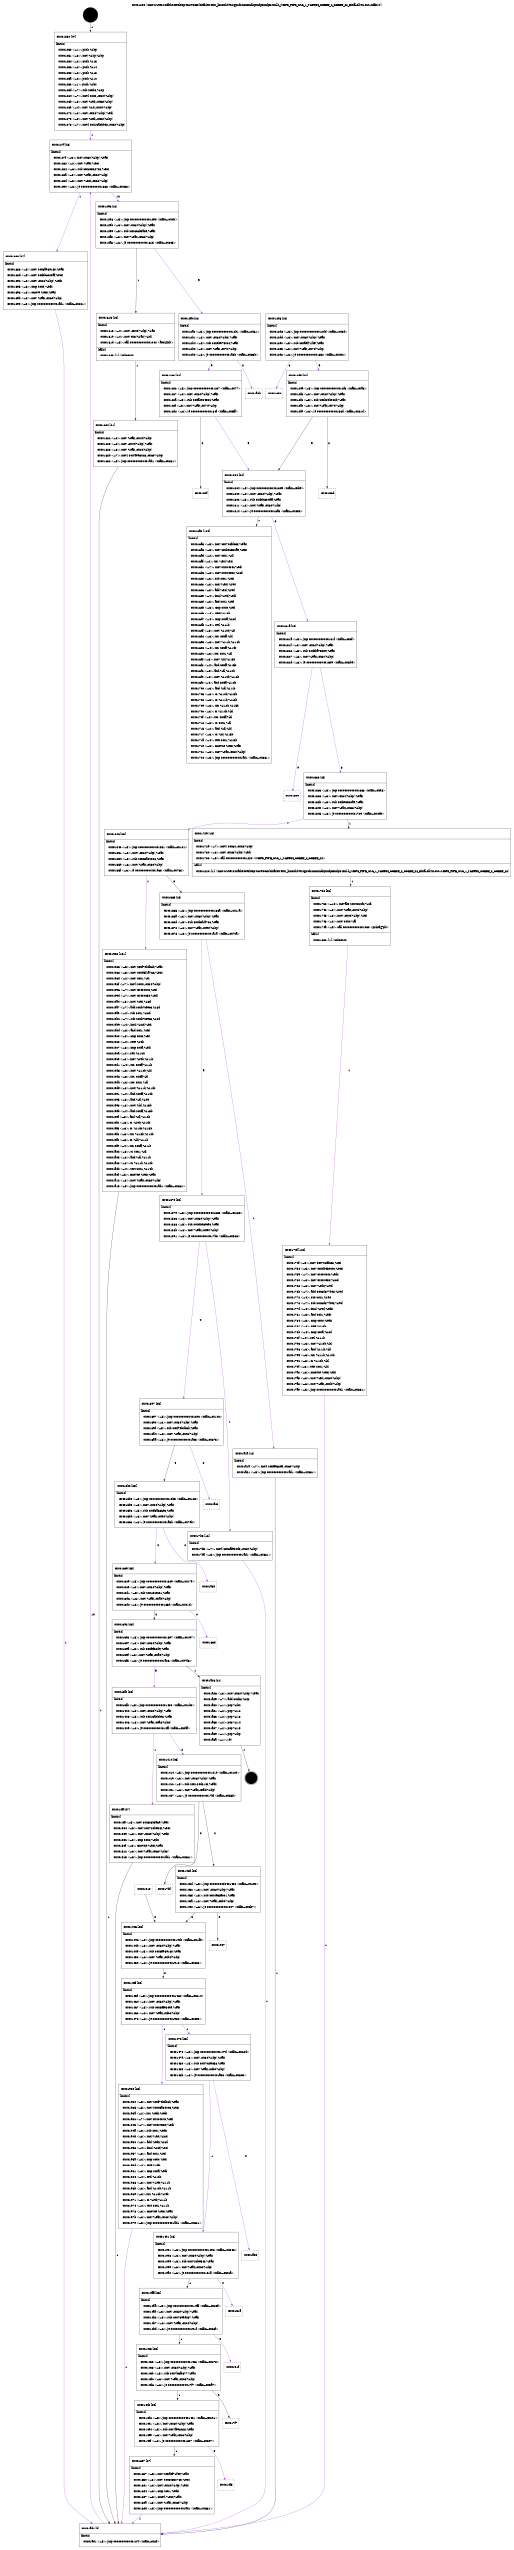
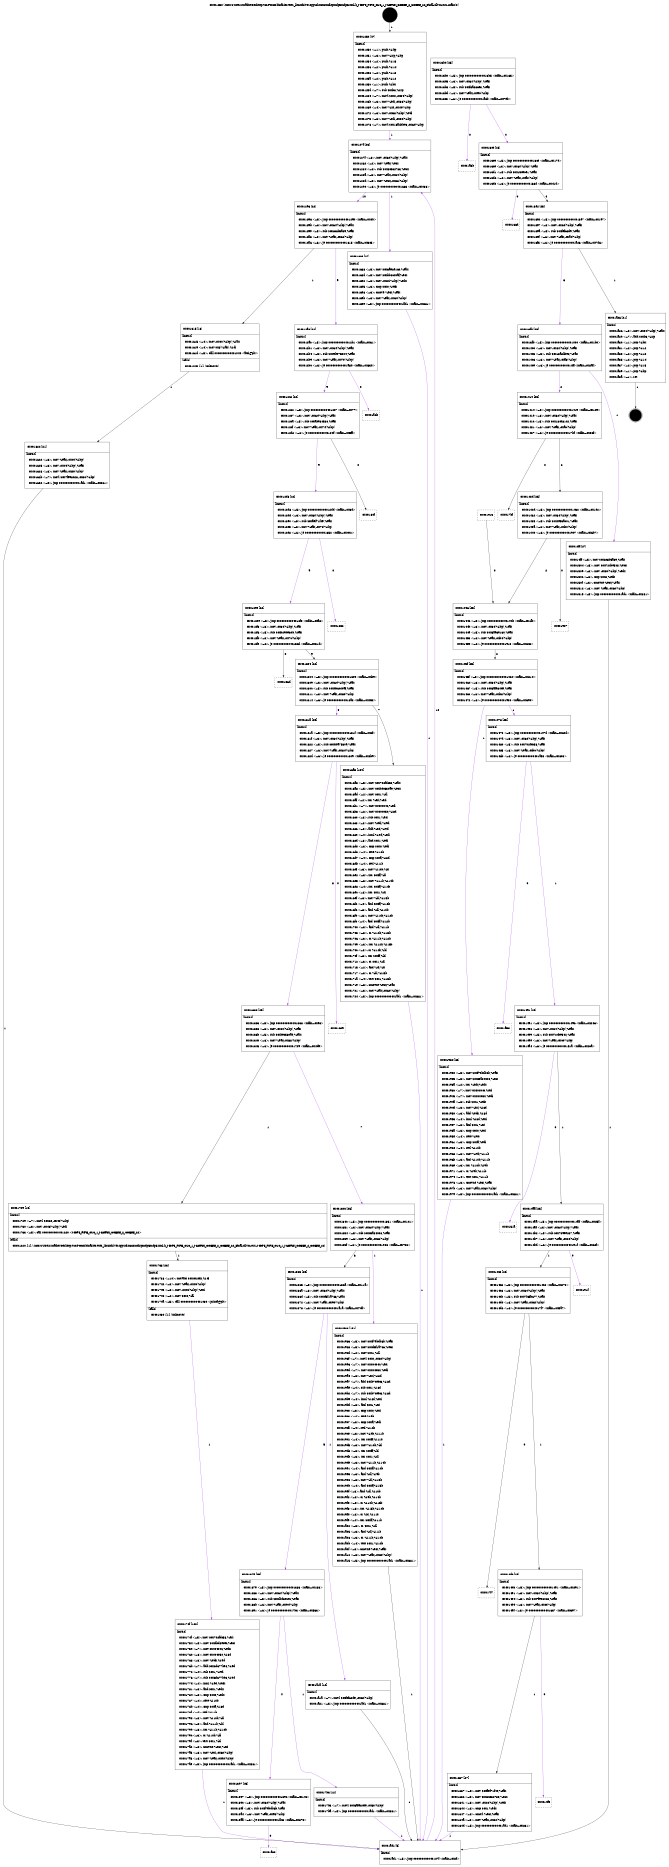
edge "0x4012c2 [22]" -> "0x401304 [22]": now "0x4012c2 [22]" -> "0x4012d8 [22]"
edge "0x4016a3 [134]" -> "0x401ad1 [5]": added, label "1"
edge "0x401397 [25]" -> "0x4013b0 [25]": removed, label "4"
